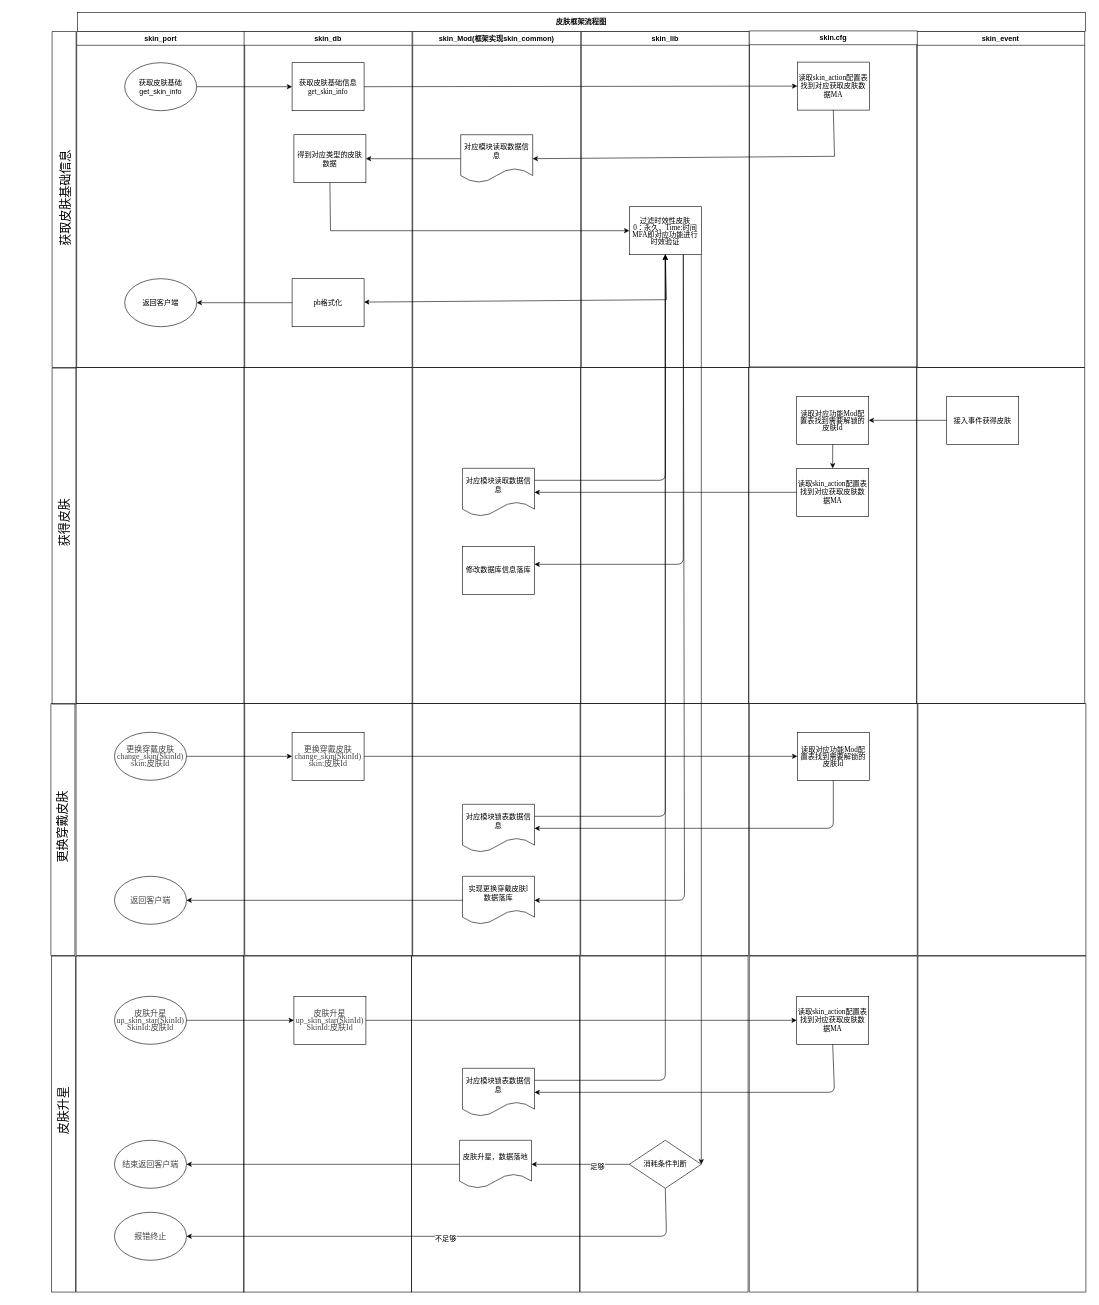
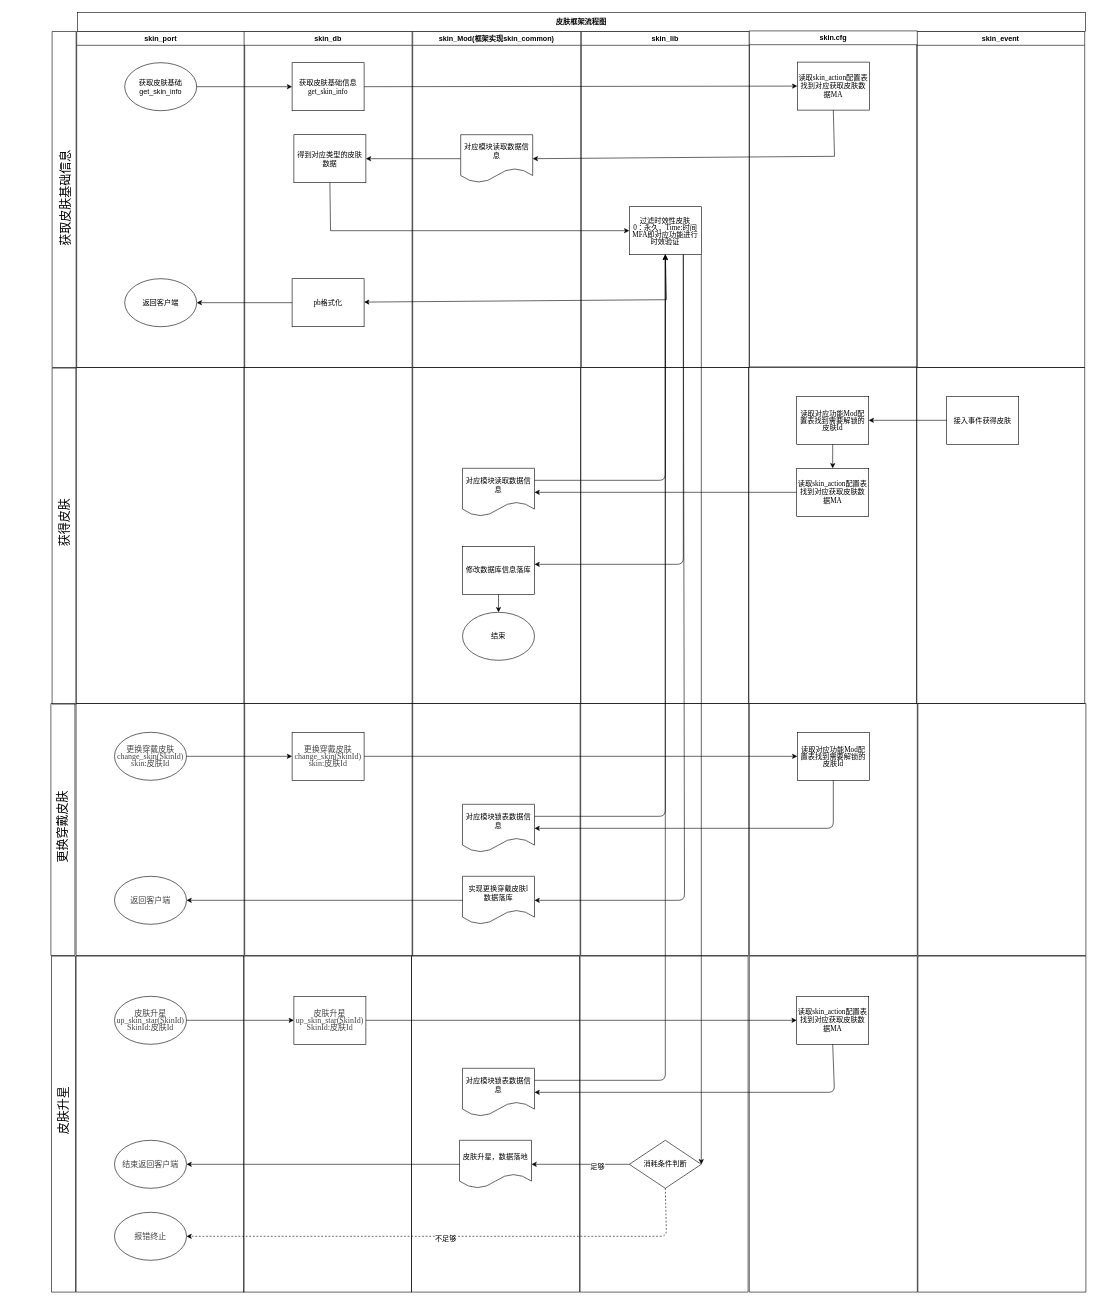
edge "修改数据库信息落库" -> "结束": added
node "结束": added
edge "消耗条件判断" -> "报错终止": style solid -> dashed
